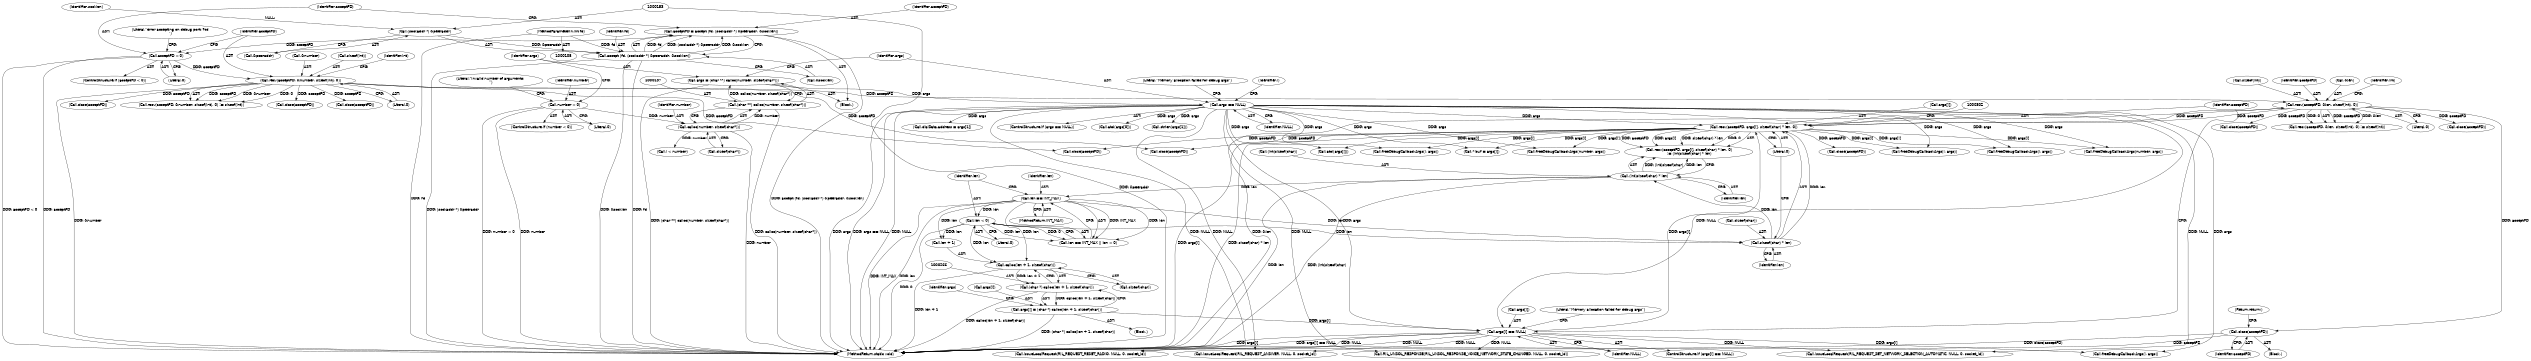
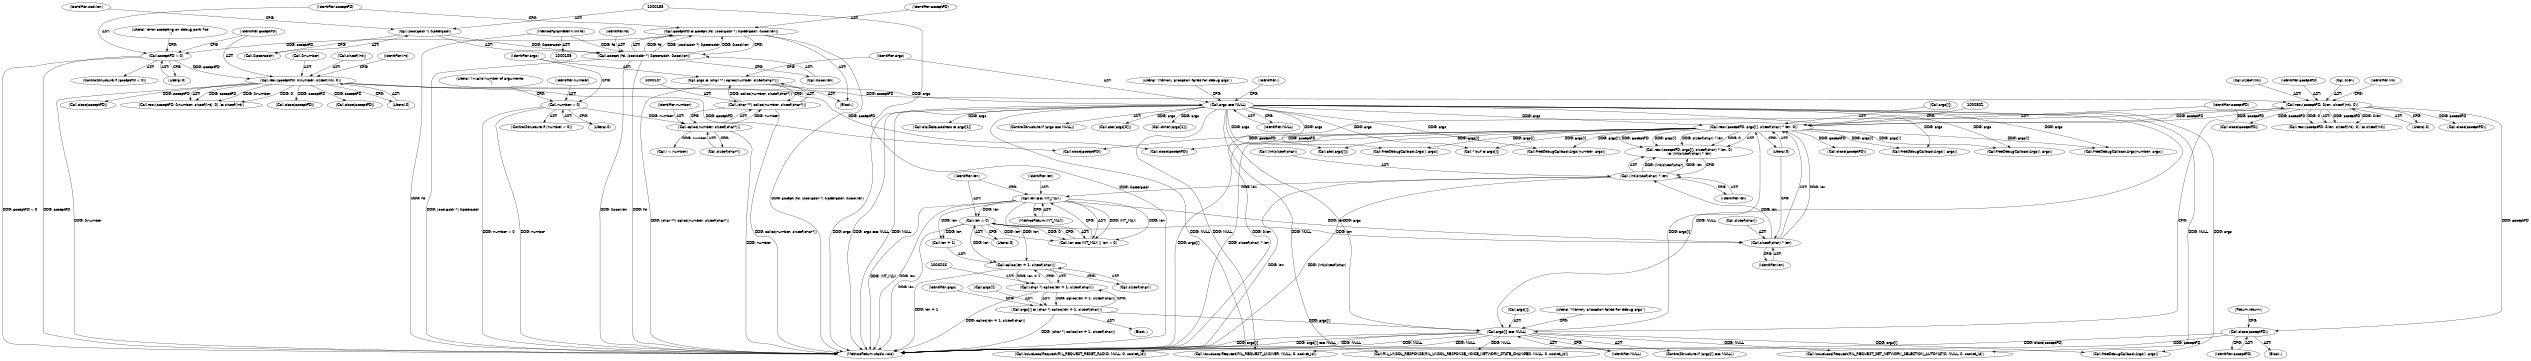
edge "(Identifier,socklen)" -> "(Call,(sockaddr *) &peeraddr)": label "NULL: " -> "CFG: "
edge "(Call,len < 0)" -> "(MethodReturn,static void)": label "DDG: 0" -> "DDG: len"
